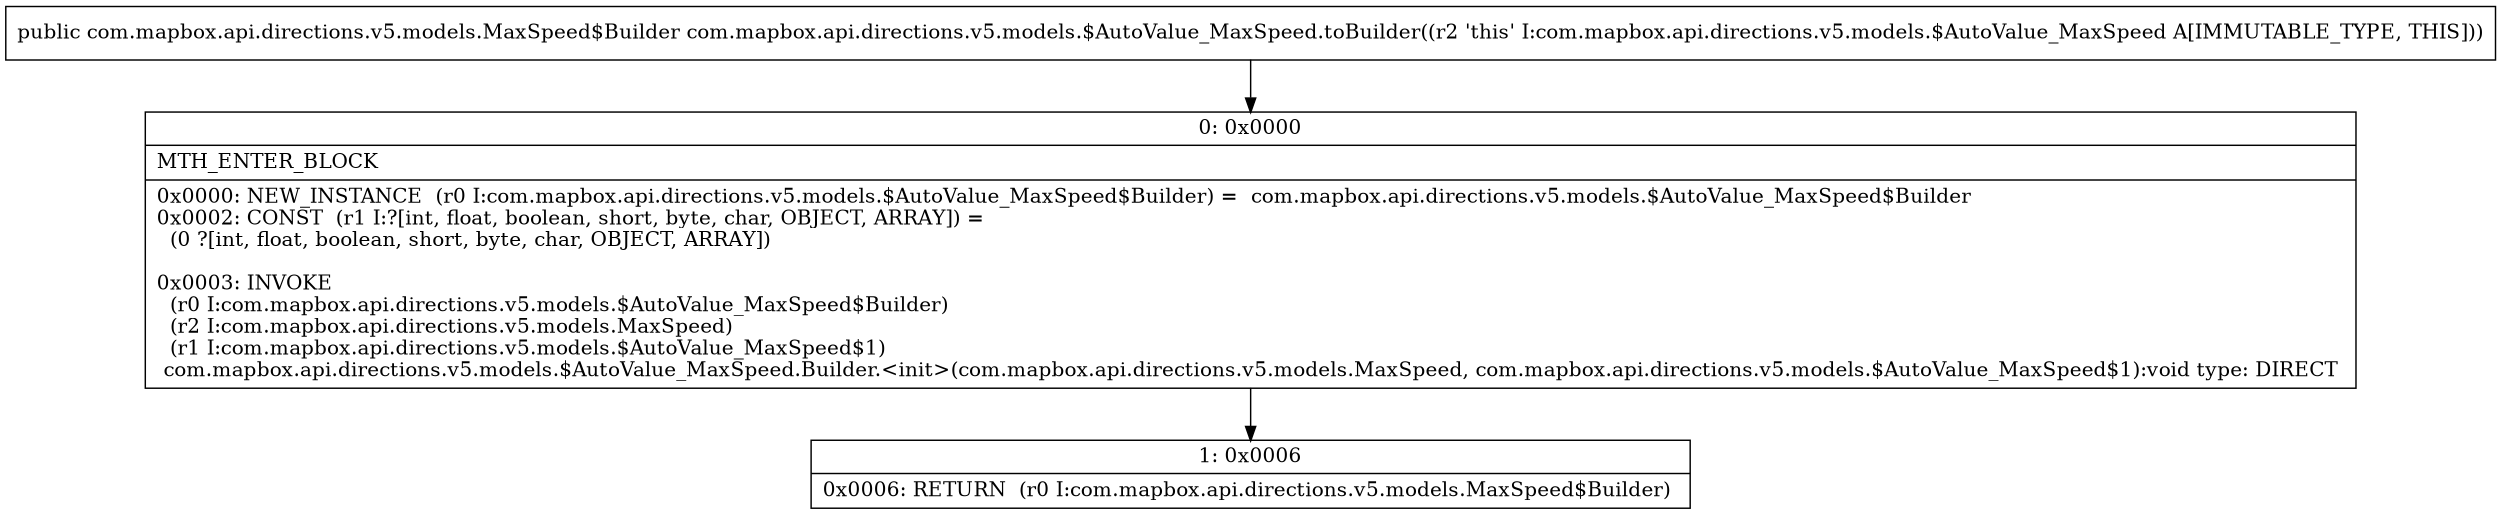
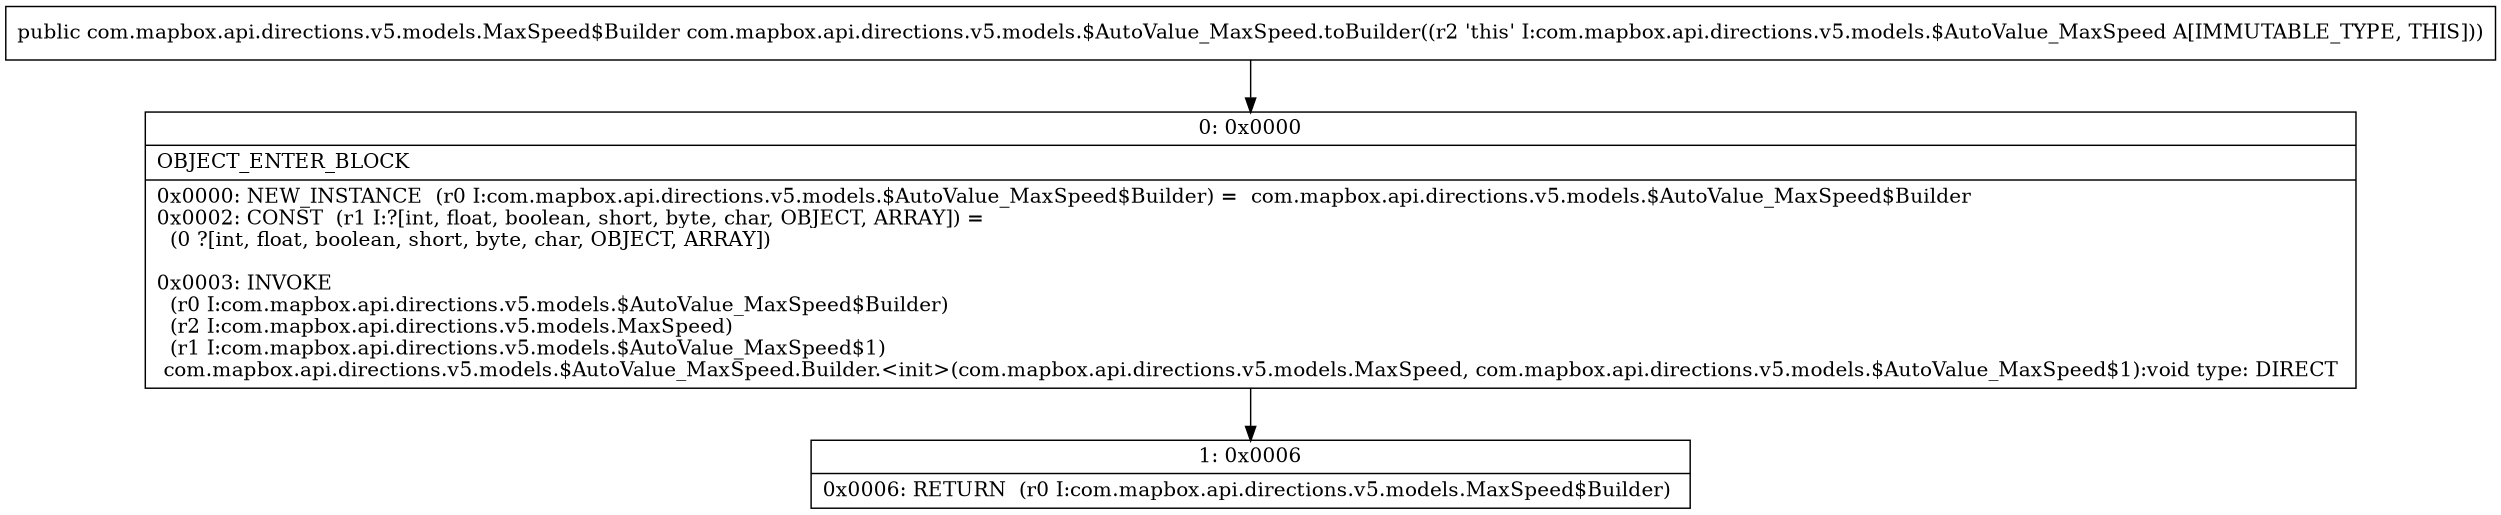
node "0: 0x0000": text "MTH_ENTER_BLOCK" -> "OBJECT_ENTER_BLOCK"
